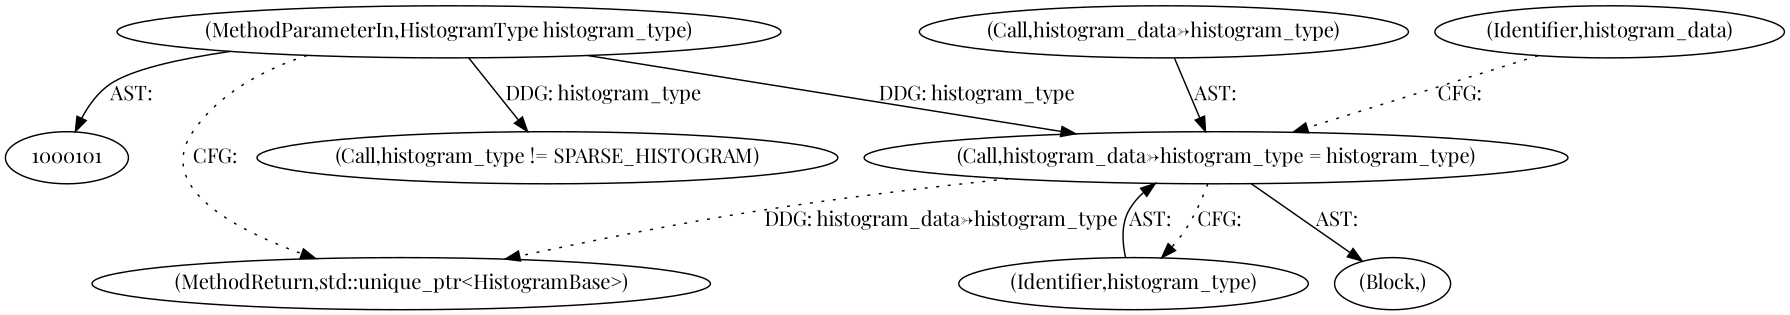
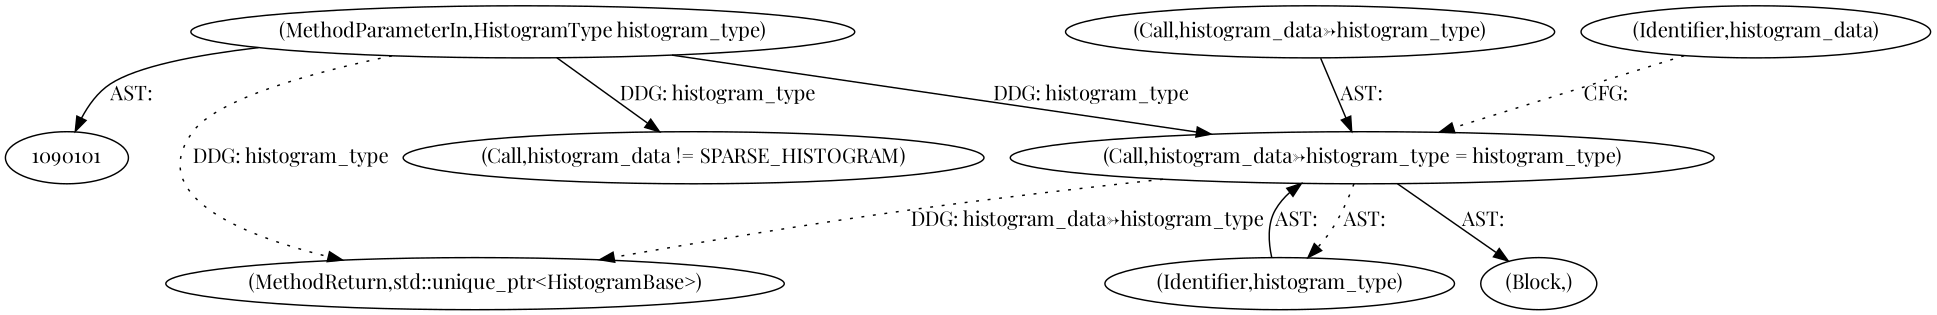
node "1000101": label "1000101" -> "1090101"
edge "(MethodParameterIn,HistogramType histogram_type)" -> "(MethodReturn,std::unique_ptr<HistogramBase>)": label "CFG: " -> "DDG: histogram_type"
node "(Call,histogram_type != SPARSE_HISTOGRAM)": label "(Call,histogram_type != SPARSE_HISTOGRAM)" -> "(Call,histogram_data != SPARSE_HISTOGRAM)"
edge "(Call,histogram_data->histogram_type = histogram_type)" -> "(Identifier,histogram_type)": label "CFG: " -> "AST: "
